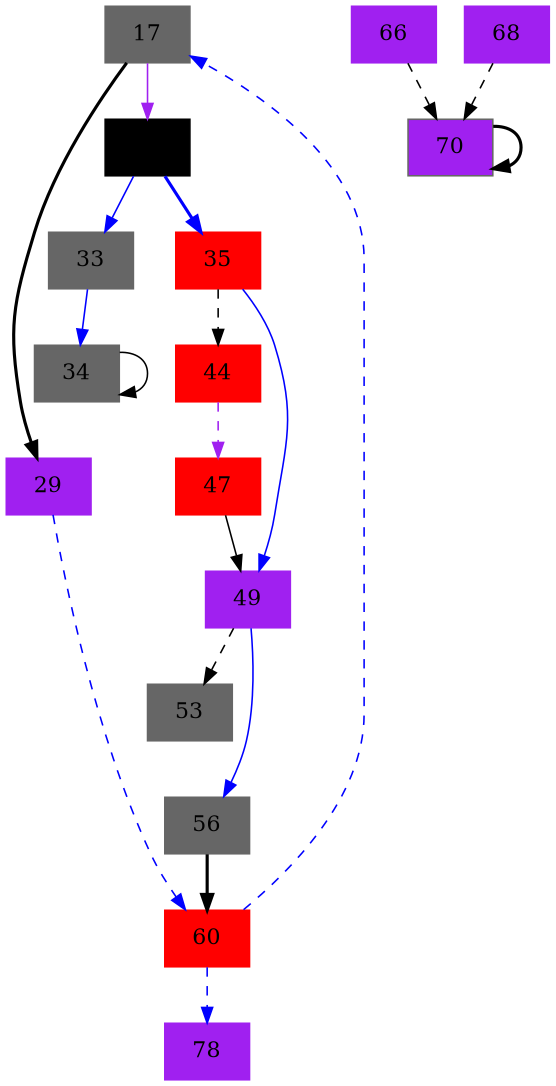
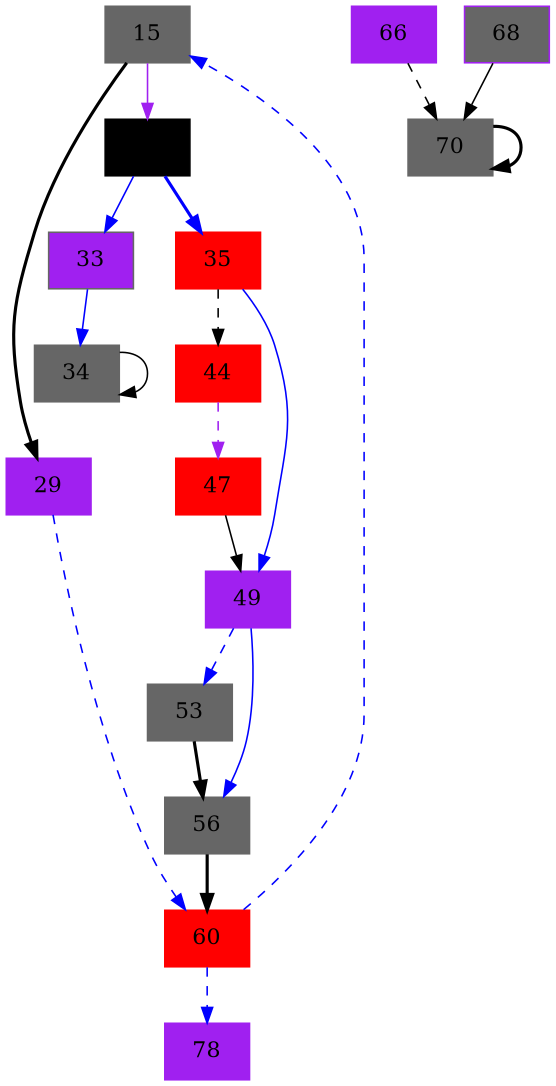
node "17": label "17" -> "15"
node "68": fillcolor purple -> gray40
edge "68" -> "70": style dashed -> solid
node "70": fillcolor purple -> gray40
node "33": fillcolor gray40 -> purple
edge "49" -> "53": color black -> blue
edge "53" -> "56": added
